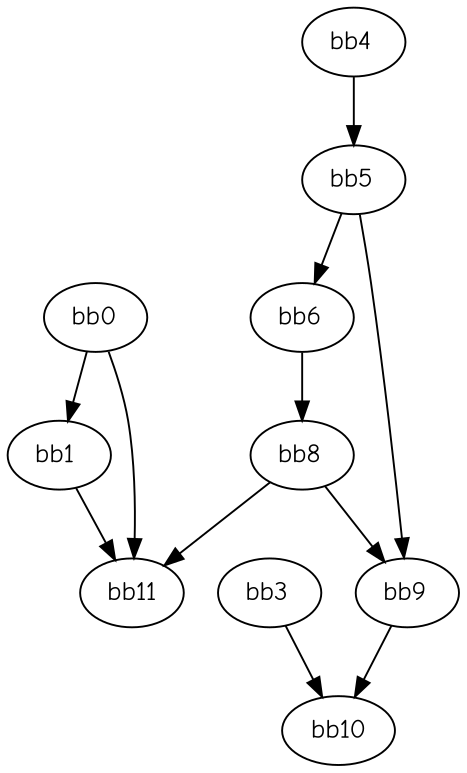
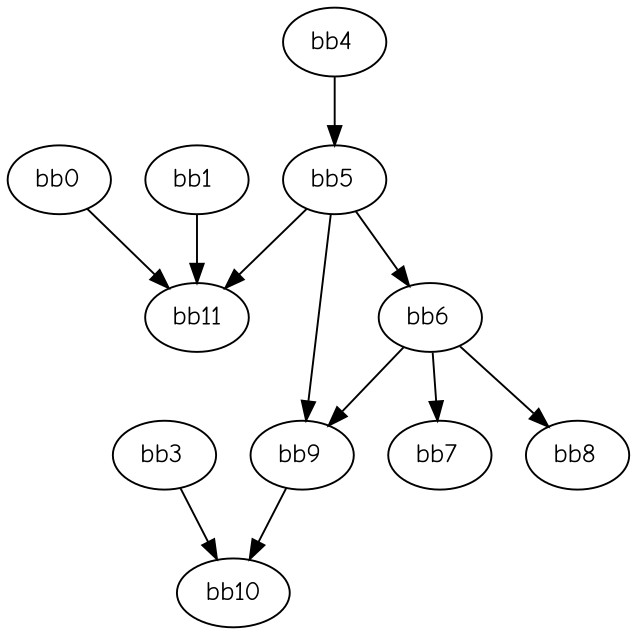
edge "bb0" -> "bb1": removed
node "bb7": added
edge "bb8" -> "bb9": now "bb6" -> "bb9"
edge "bb8" -> "bb11": now "bb5" -> "bb11"
